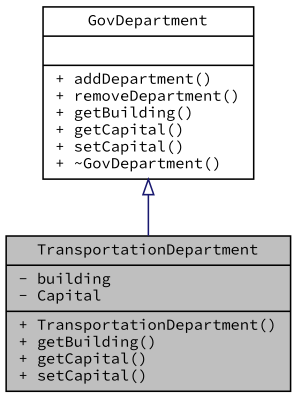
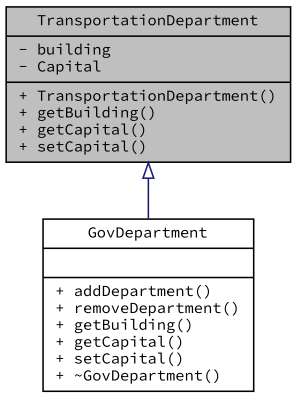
edge "TransportationDepartment" -> "GovDepartment": reversed
